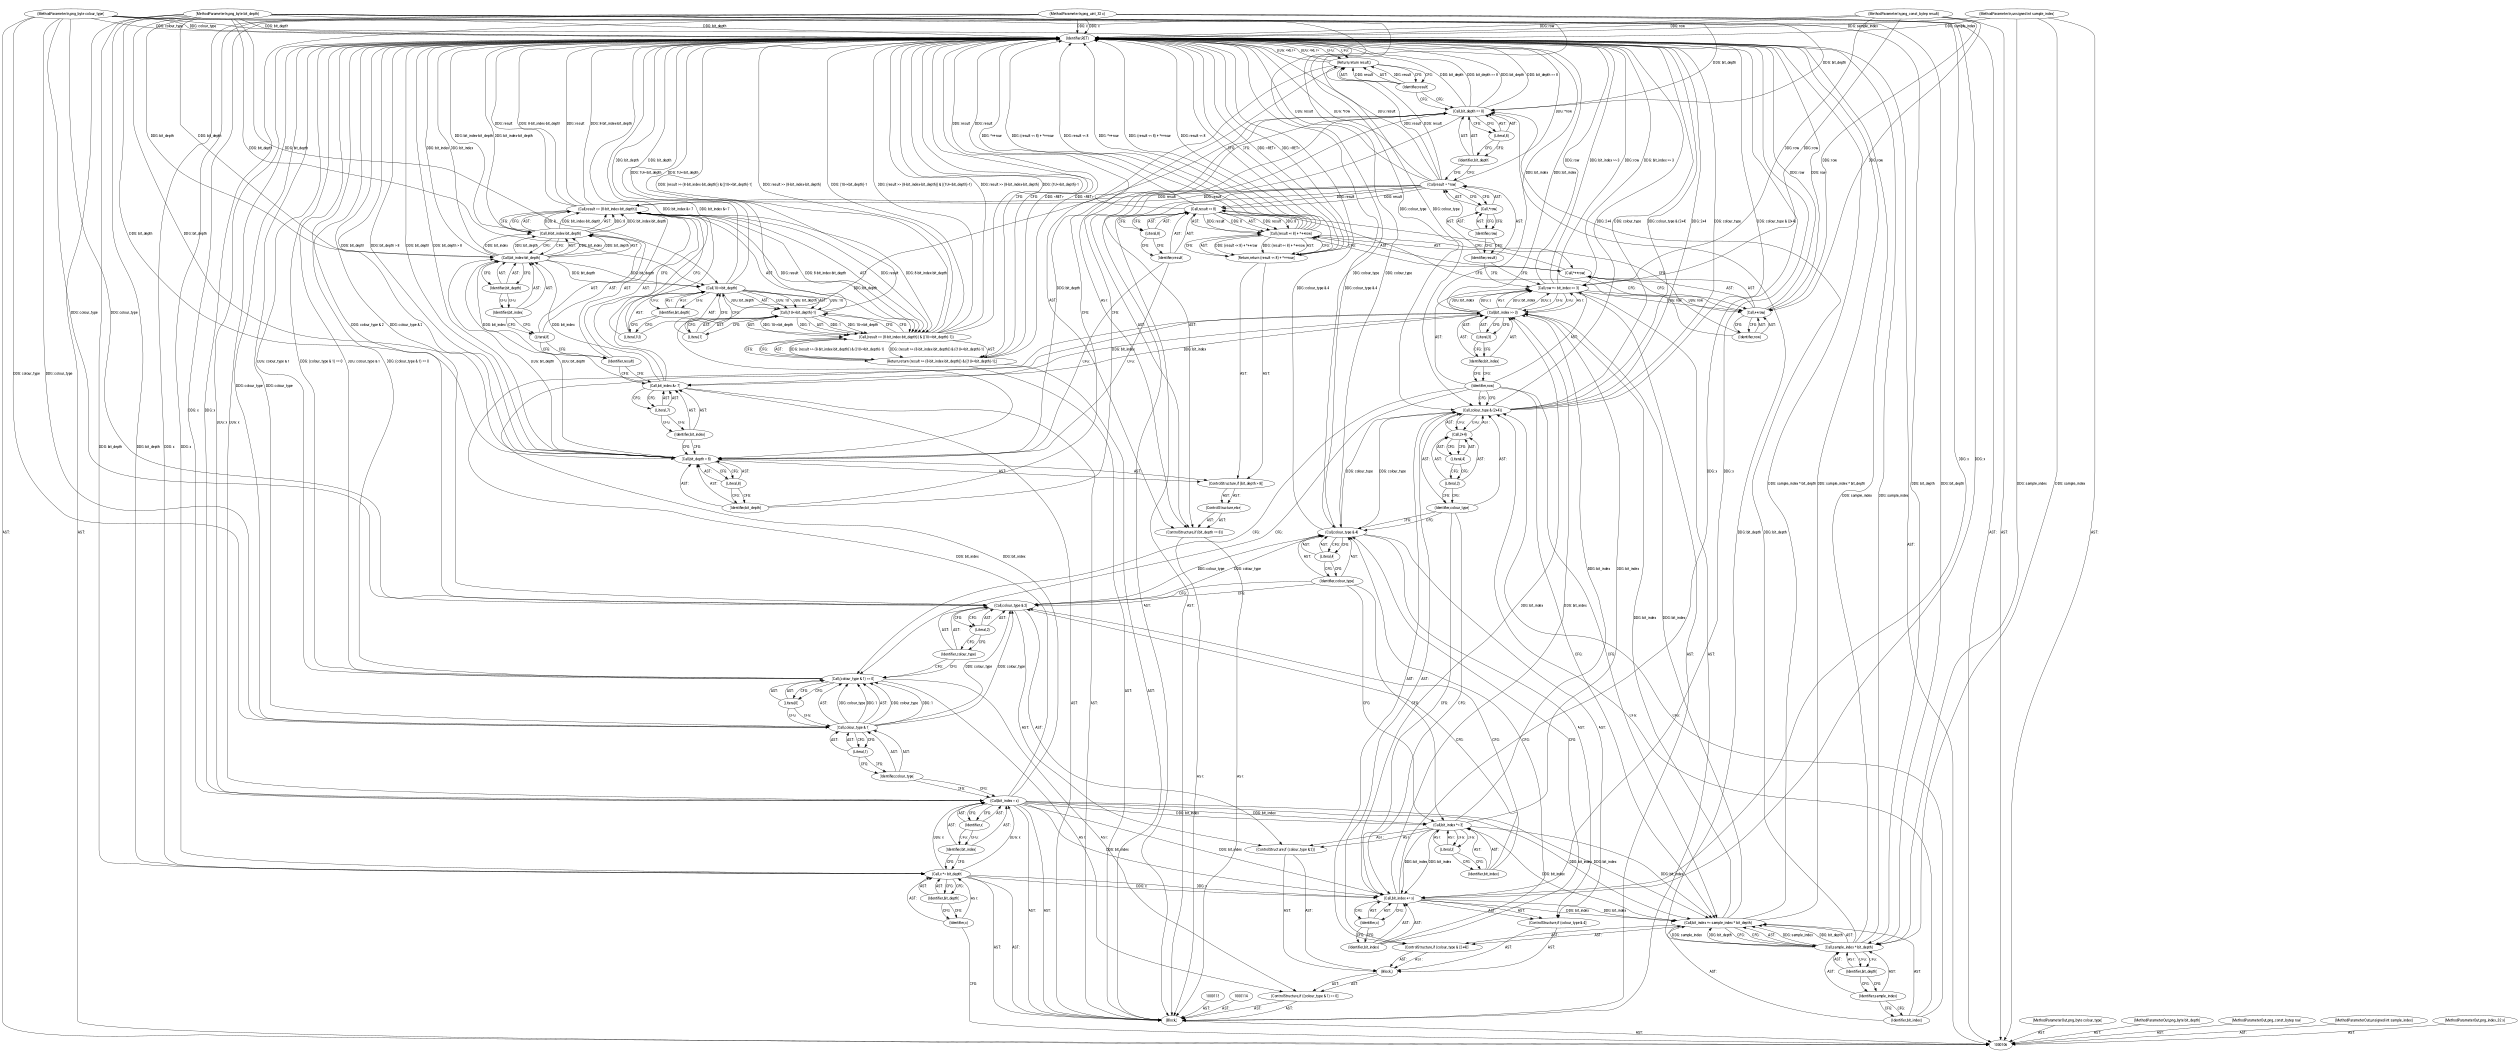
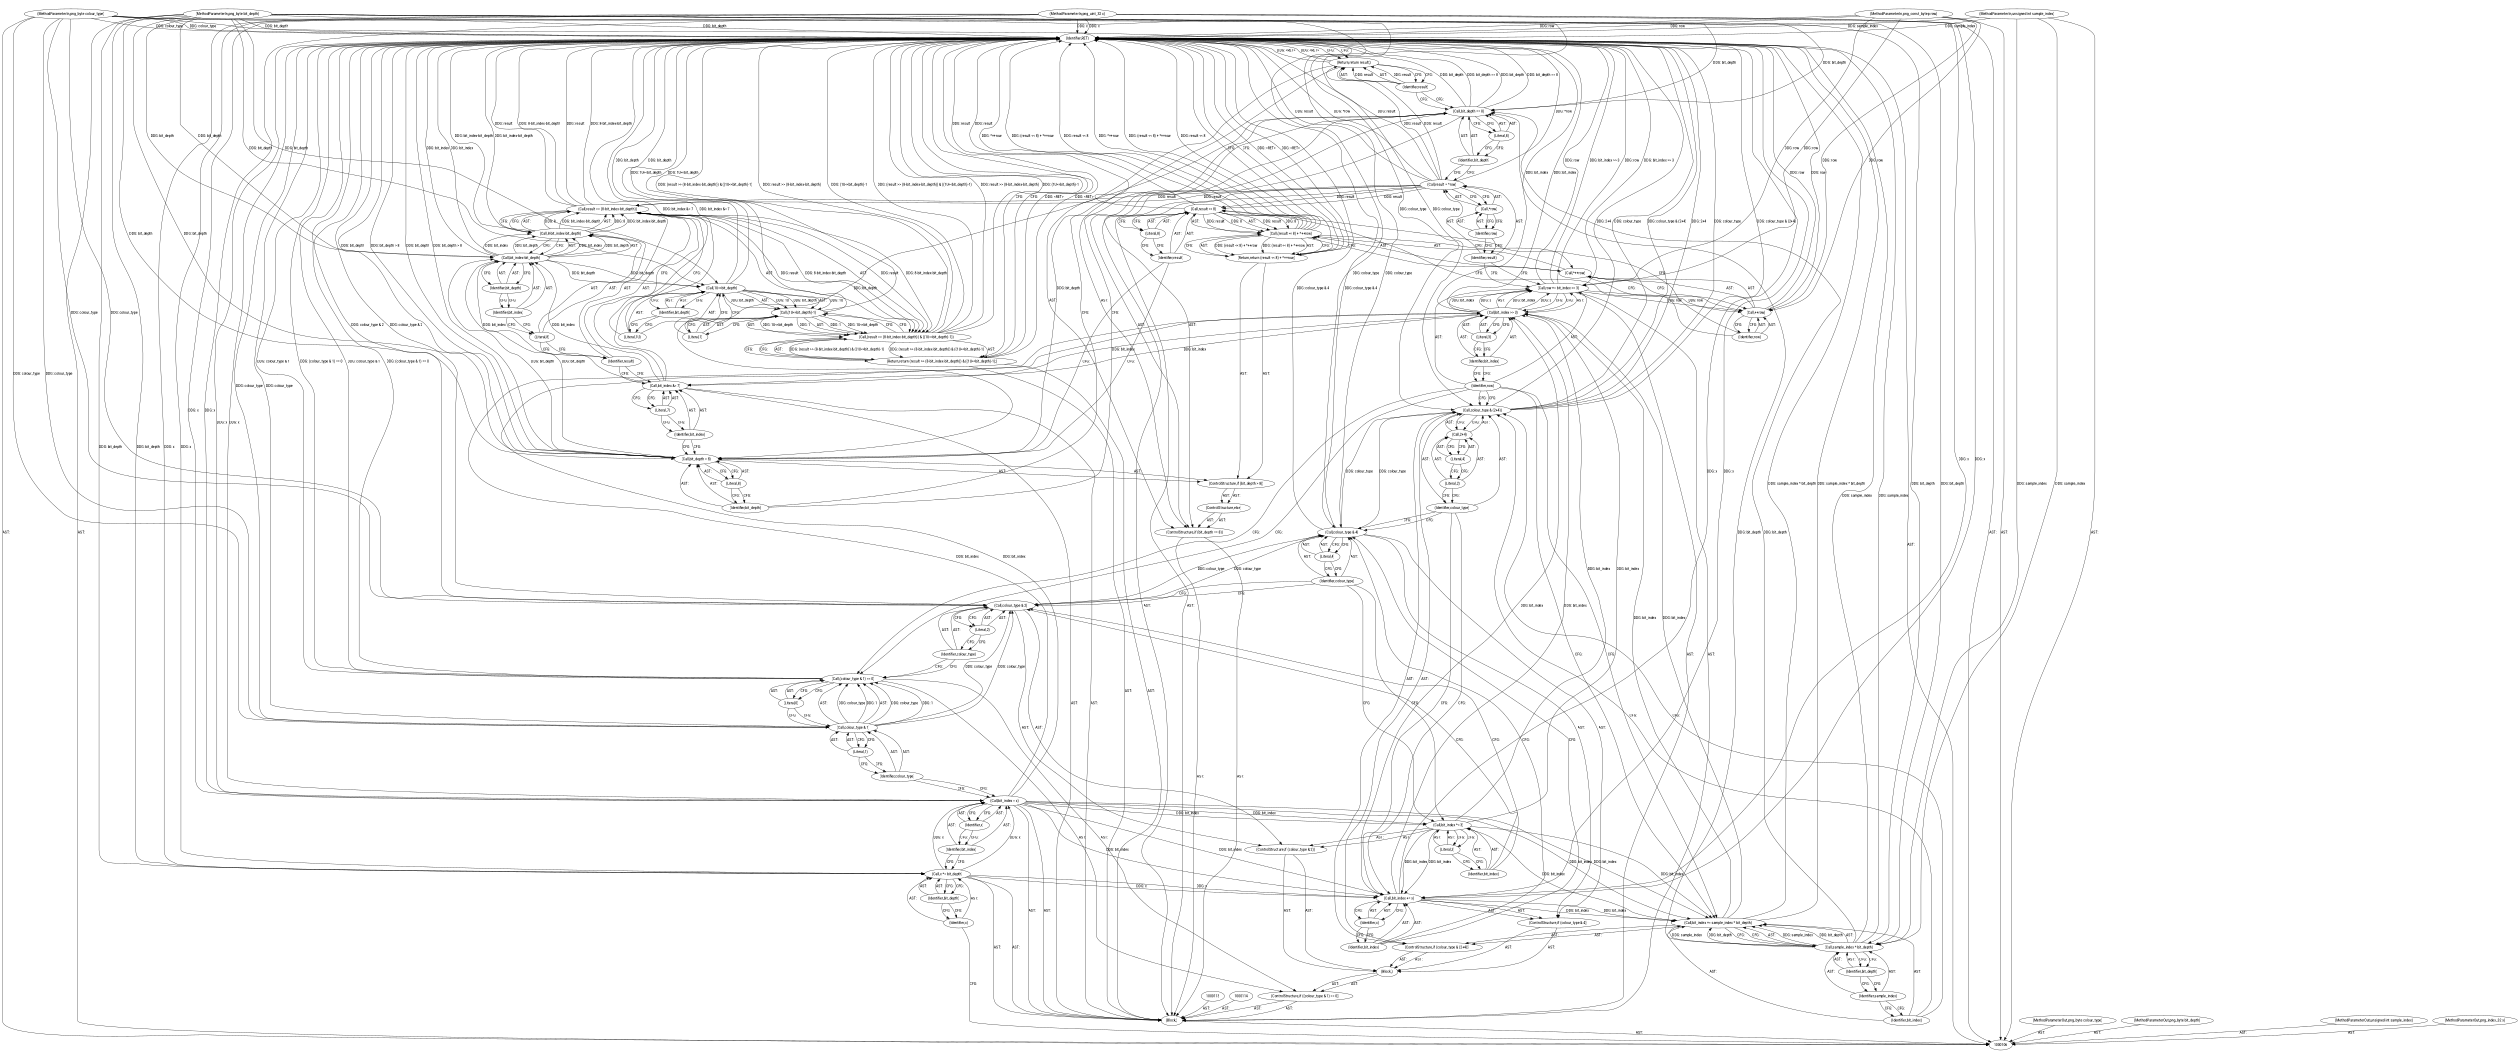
node "(MethodParameterIn,png_const_bytep result)": label "(MethodParameterIn,png_const_bytep result)" -> "(MethodParameterIn,png_const_bytep row)"
node "(MethodParameterOut,png_const_bytep row)": removed
